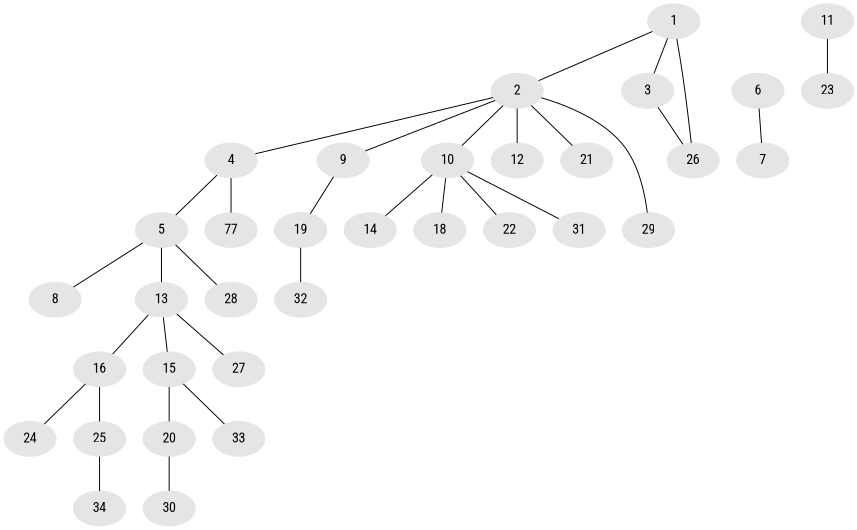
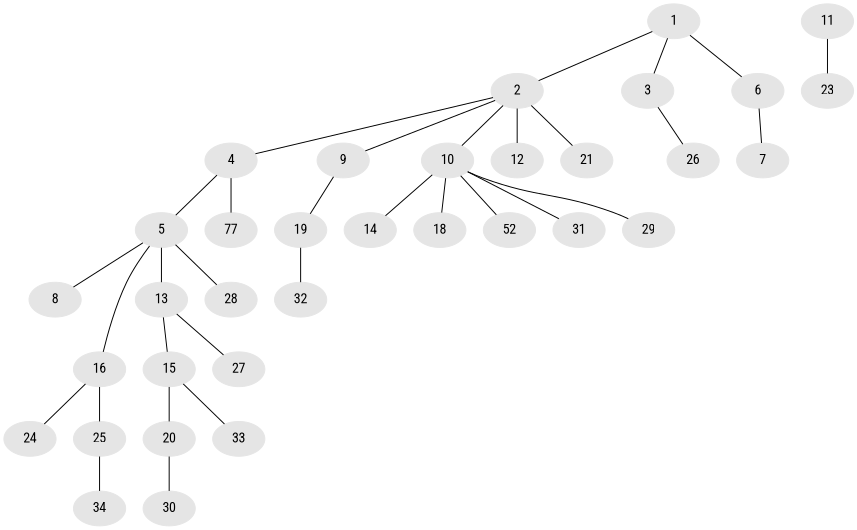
edge "1" -- "26": now "1" -- "6"
edge "2" -- "29": now "10" -- "29"
node "22": label "22" -> "52"
edge "13" -- "16": now "5" -- "16"
